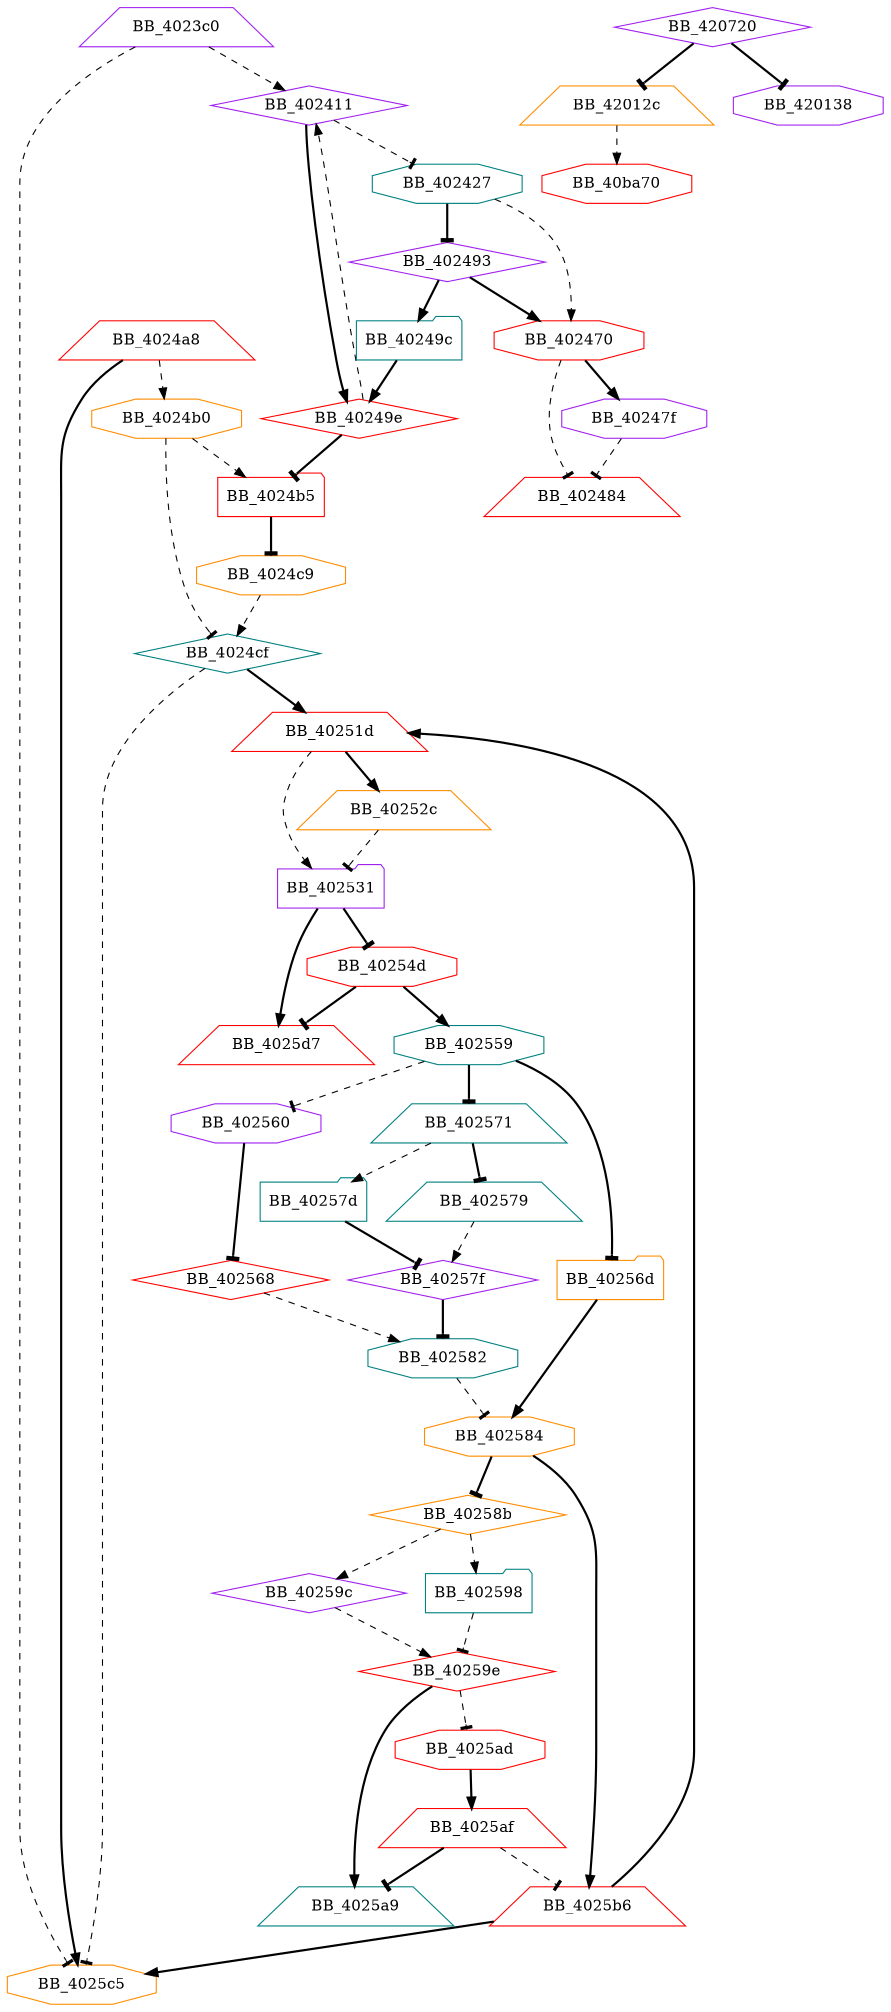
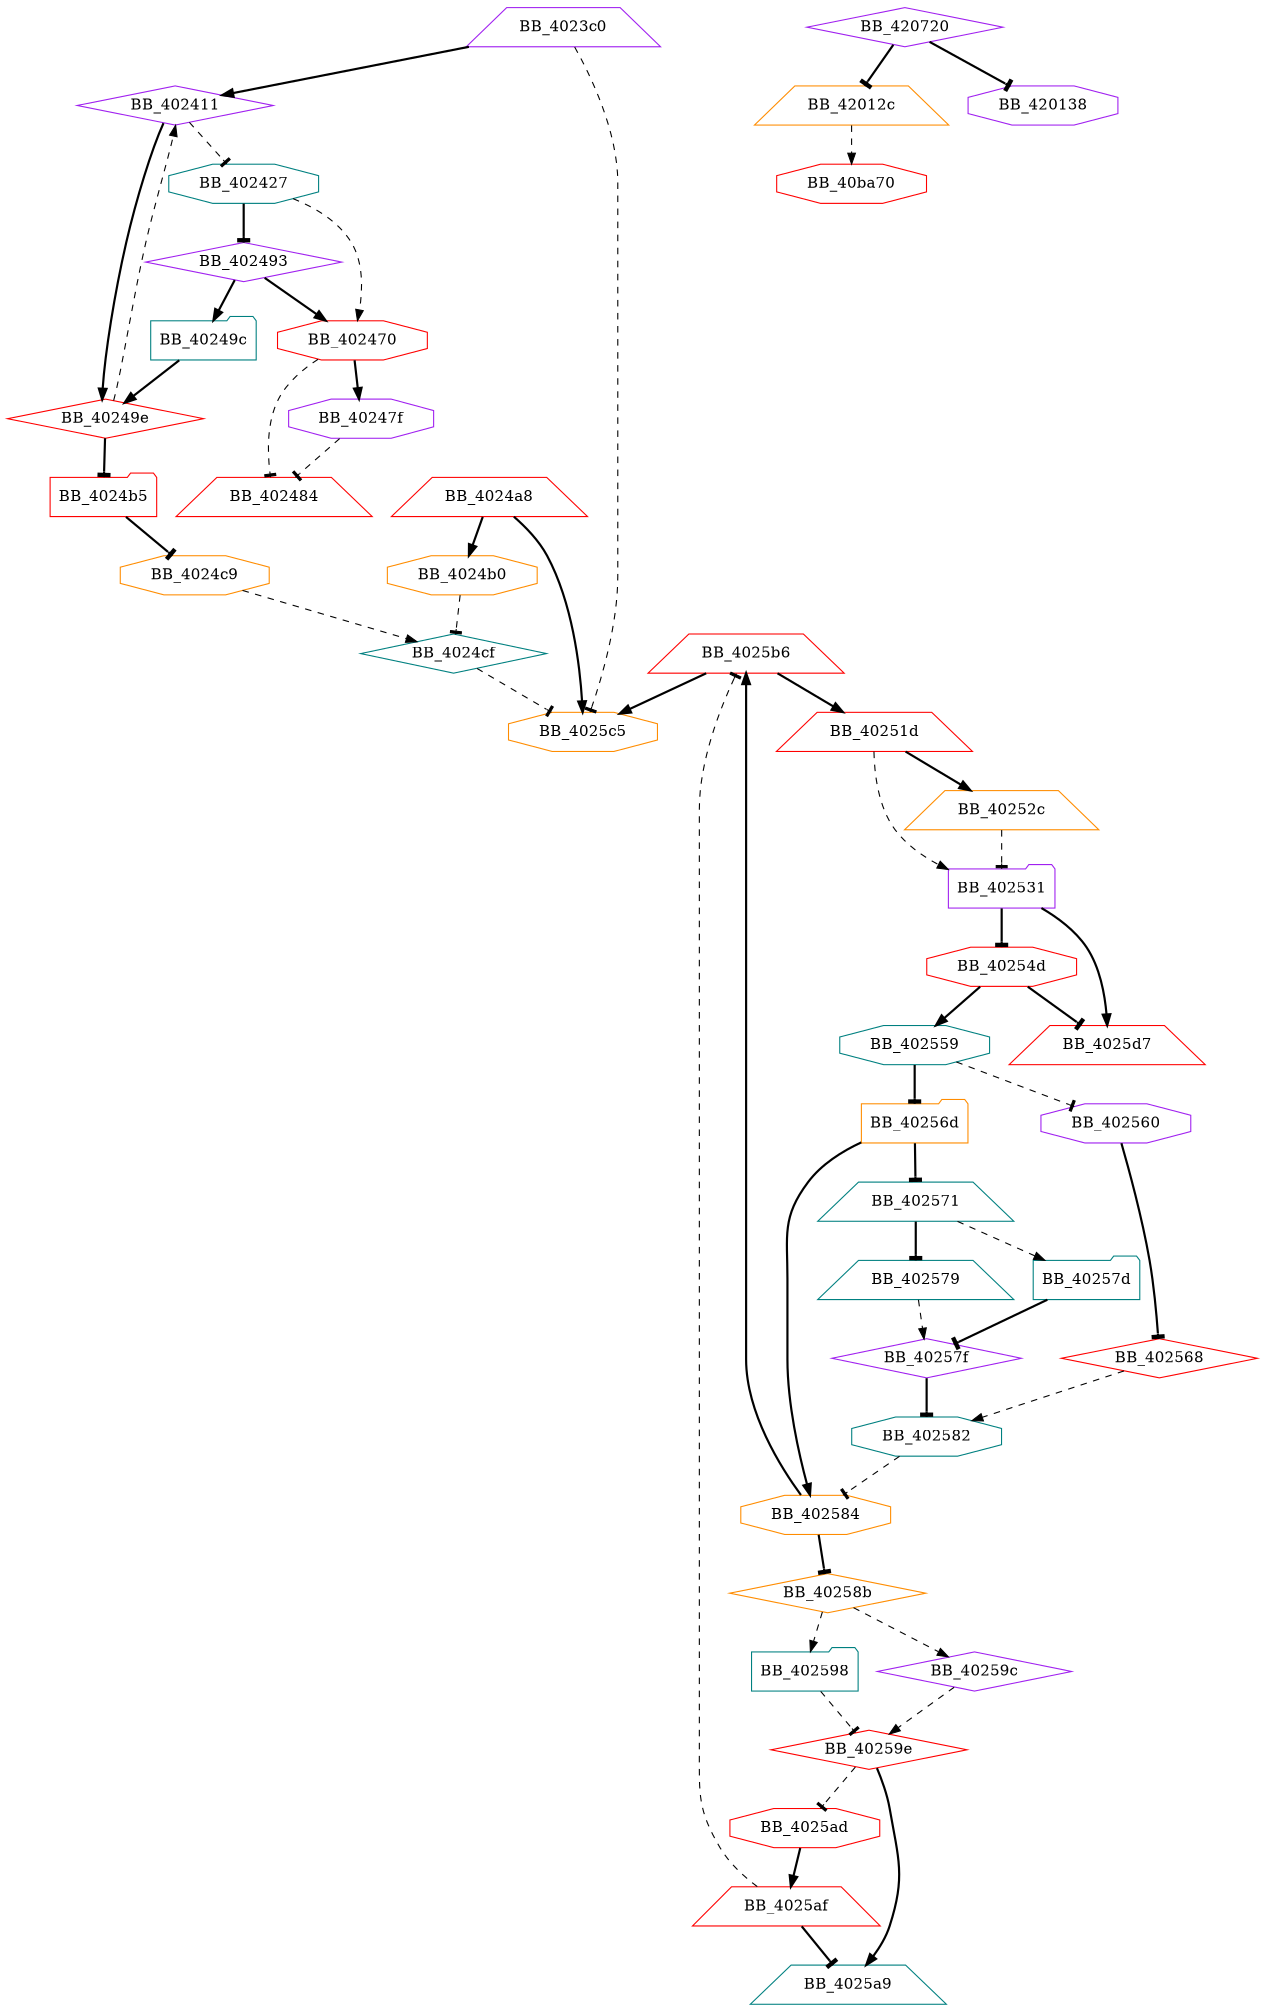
edge "BB_4023c0" -> "BB_402411": style dashed -> bold
edge "BB_4024a8" -> "BB_4024b0": style dashed -> bold
edge "BB_4024b0" -> "BB_4024b5": removed
edge "BB_4024cf" -> "BB_40251d": removed
edge "BB_402559" -> "BB_402571": now "BB_40256d" -> "BB_402571"
